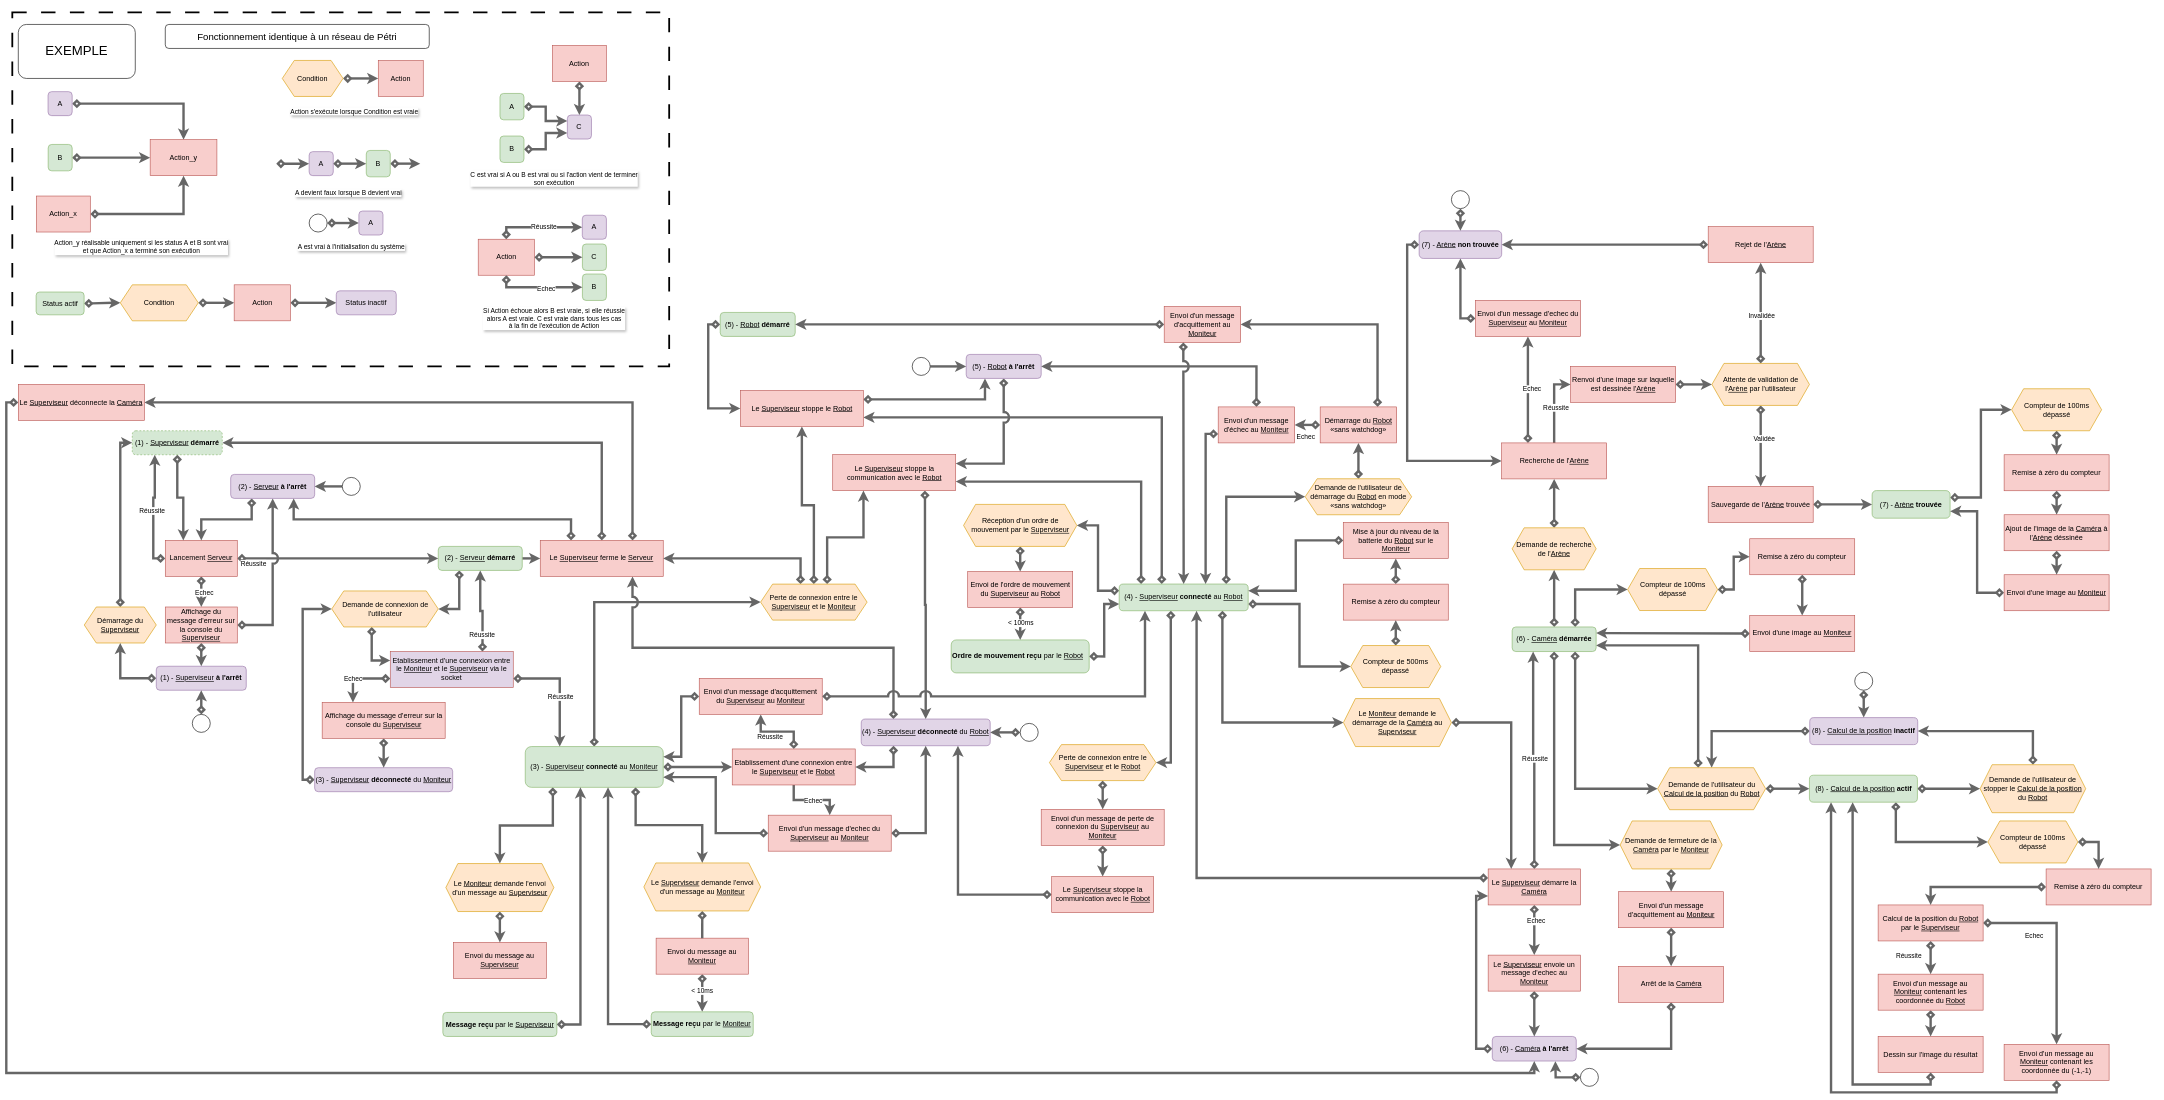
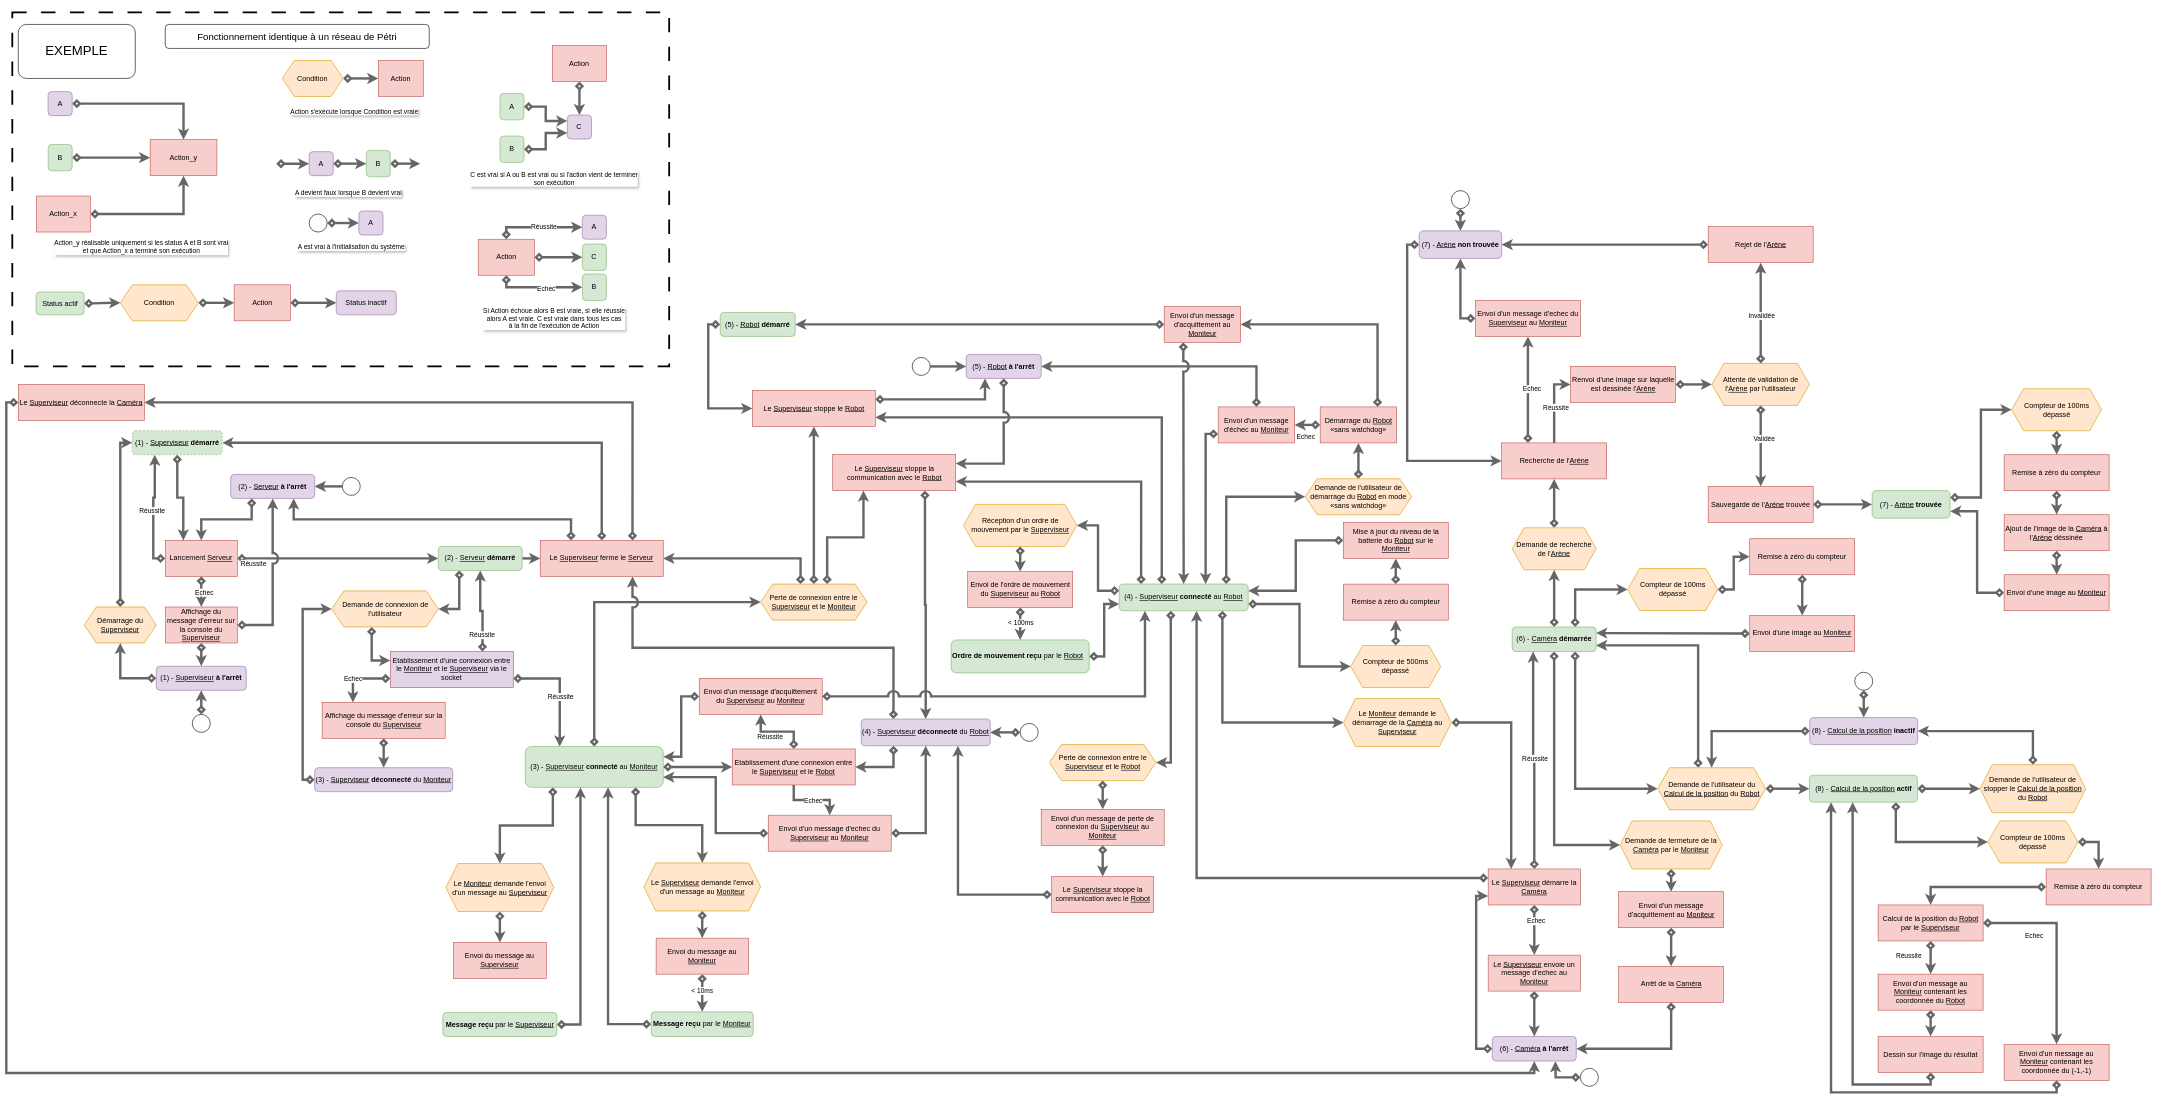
node "Le Superviseur stoppe le Robot": moved (802, 408) -> (814, 408)
edge "Envoi du message au Moniteur" -> "Le Superviseur demande l'envoi d'un message au Moniteur": arrowhead none -> classic
